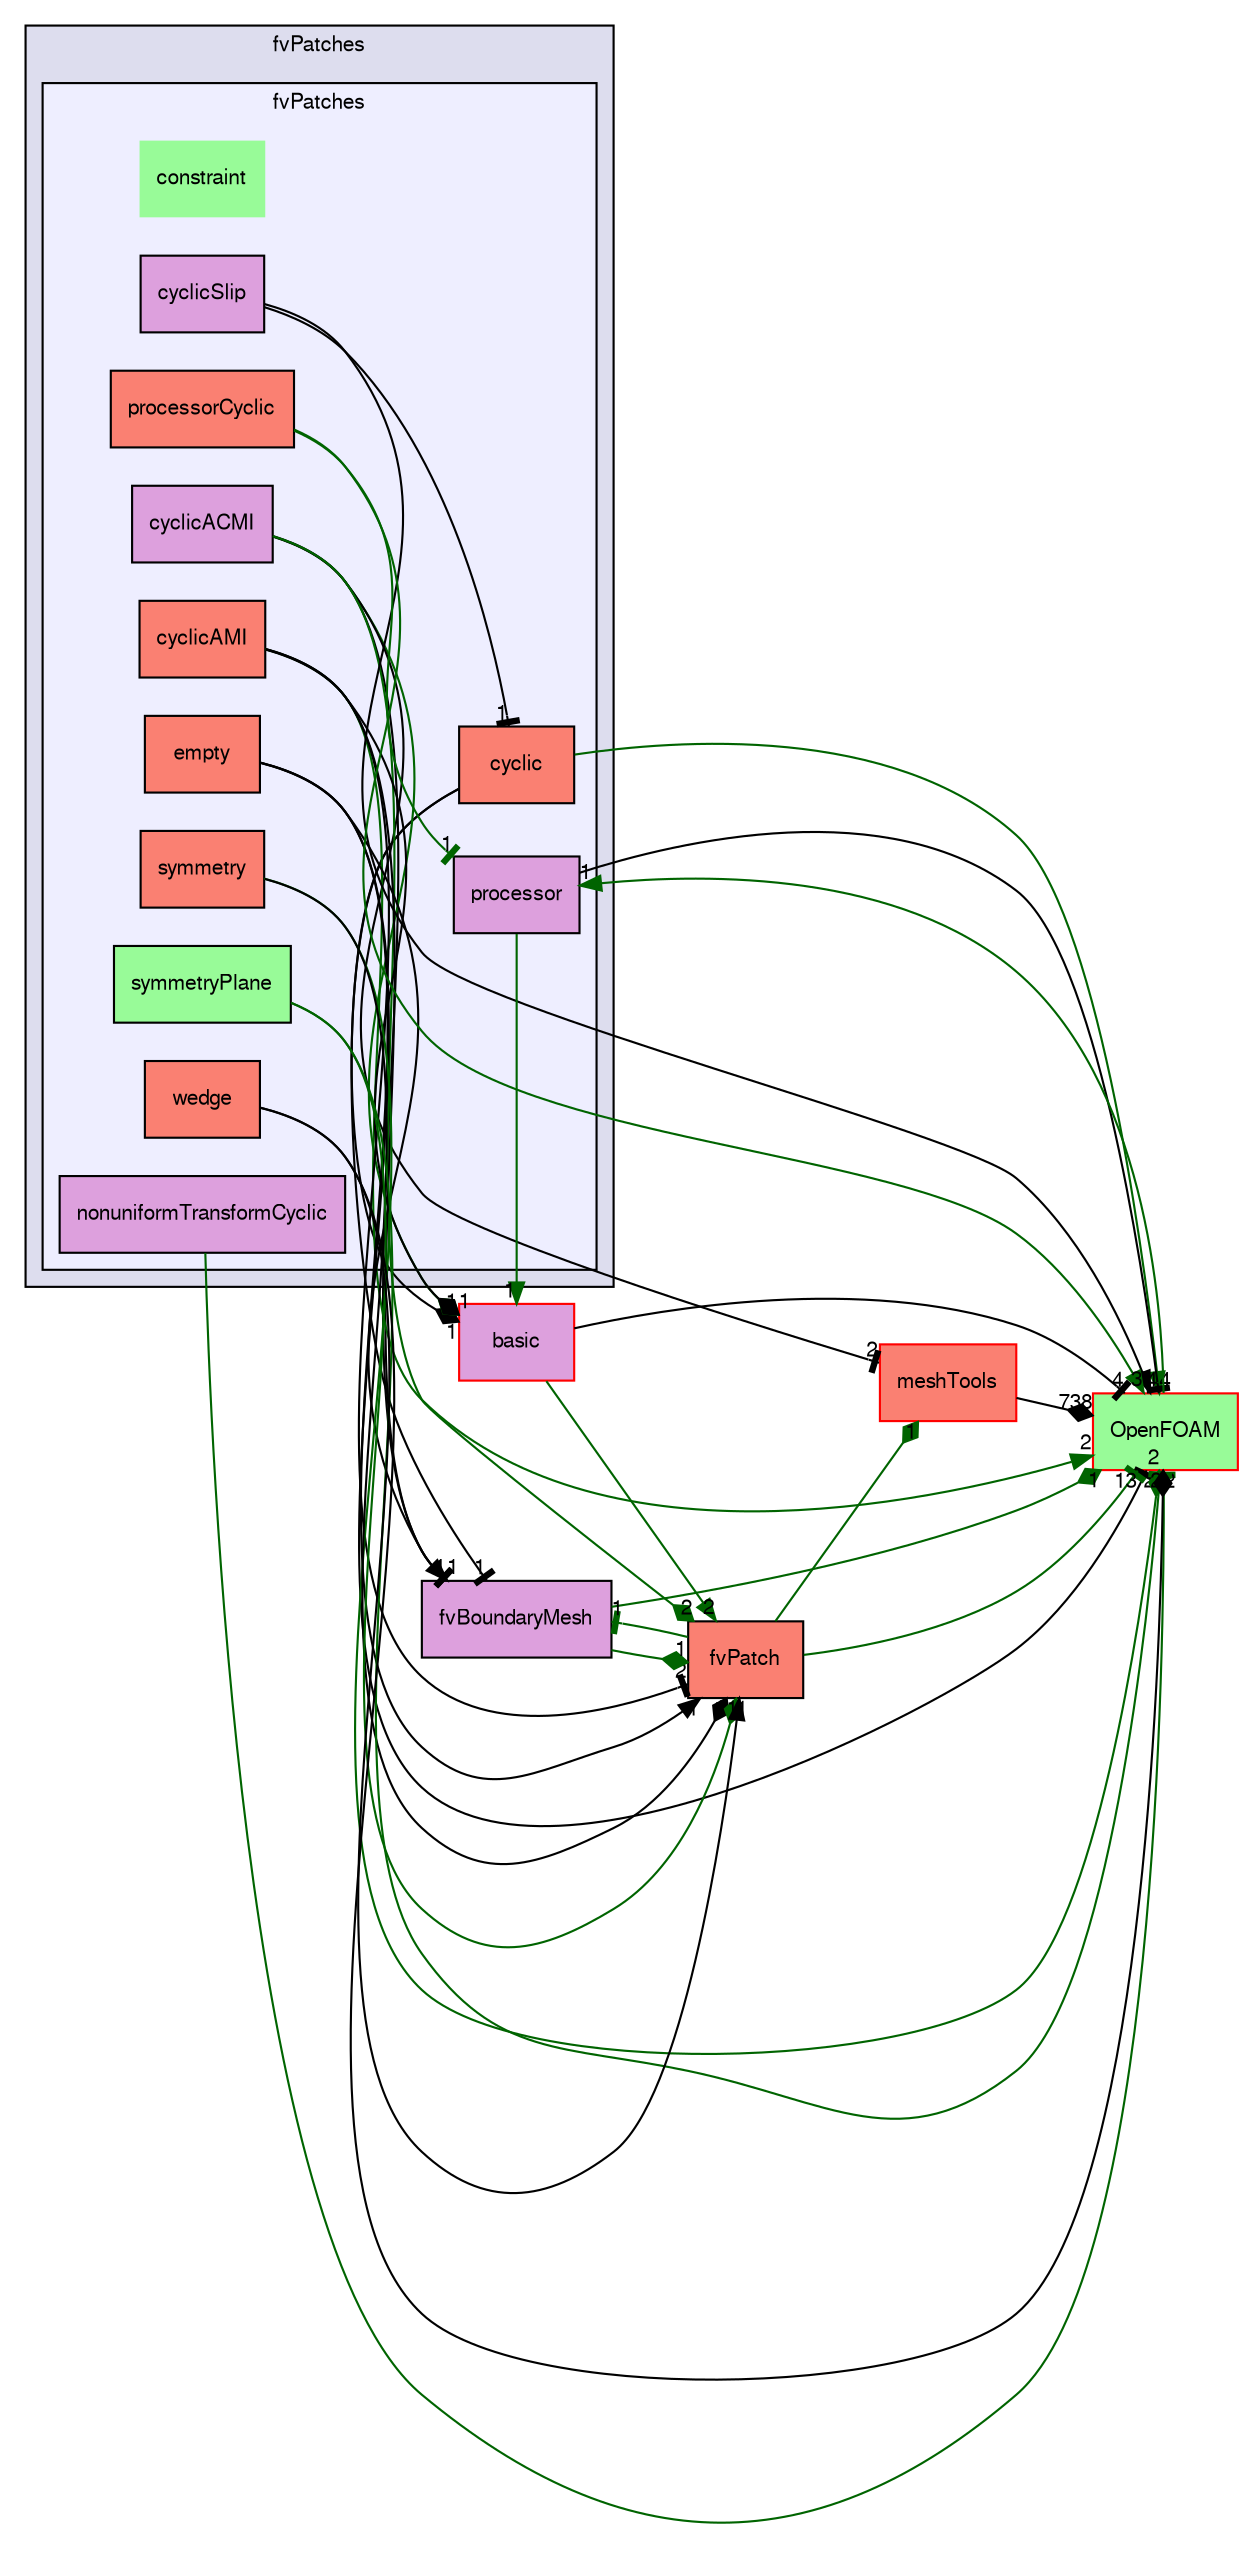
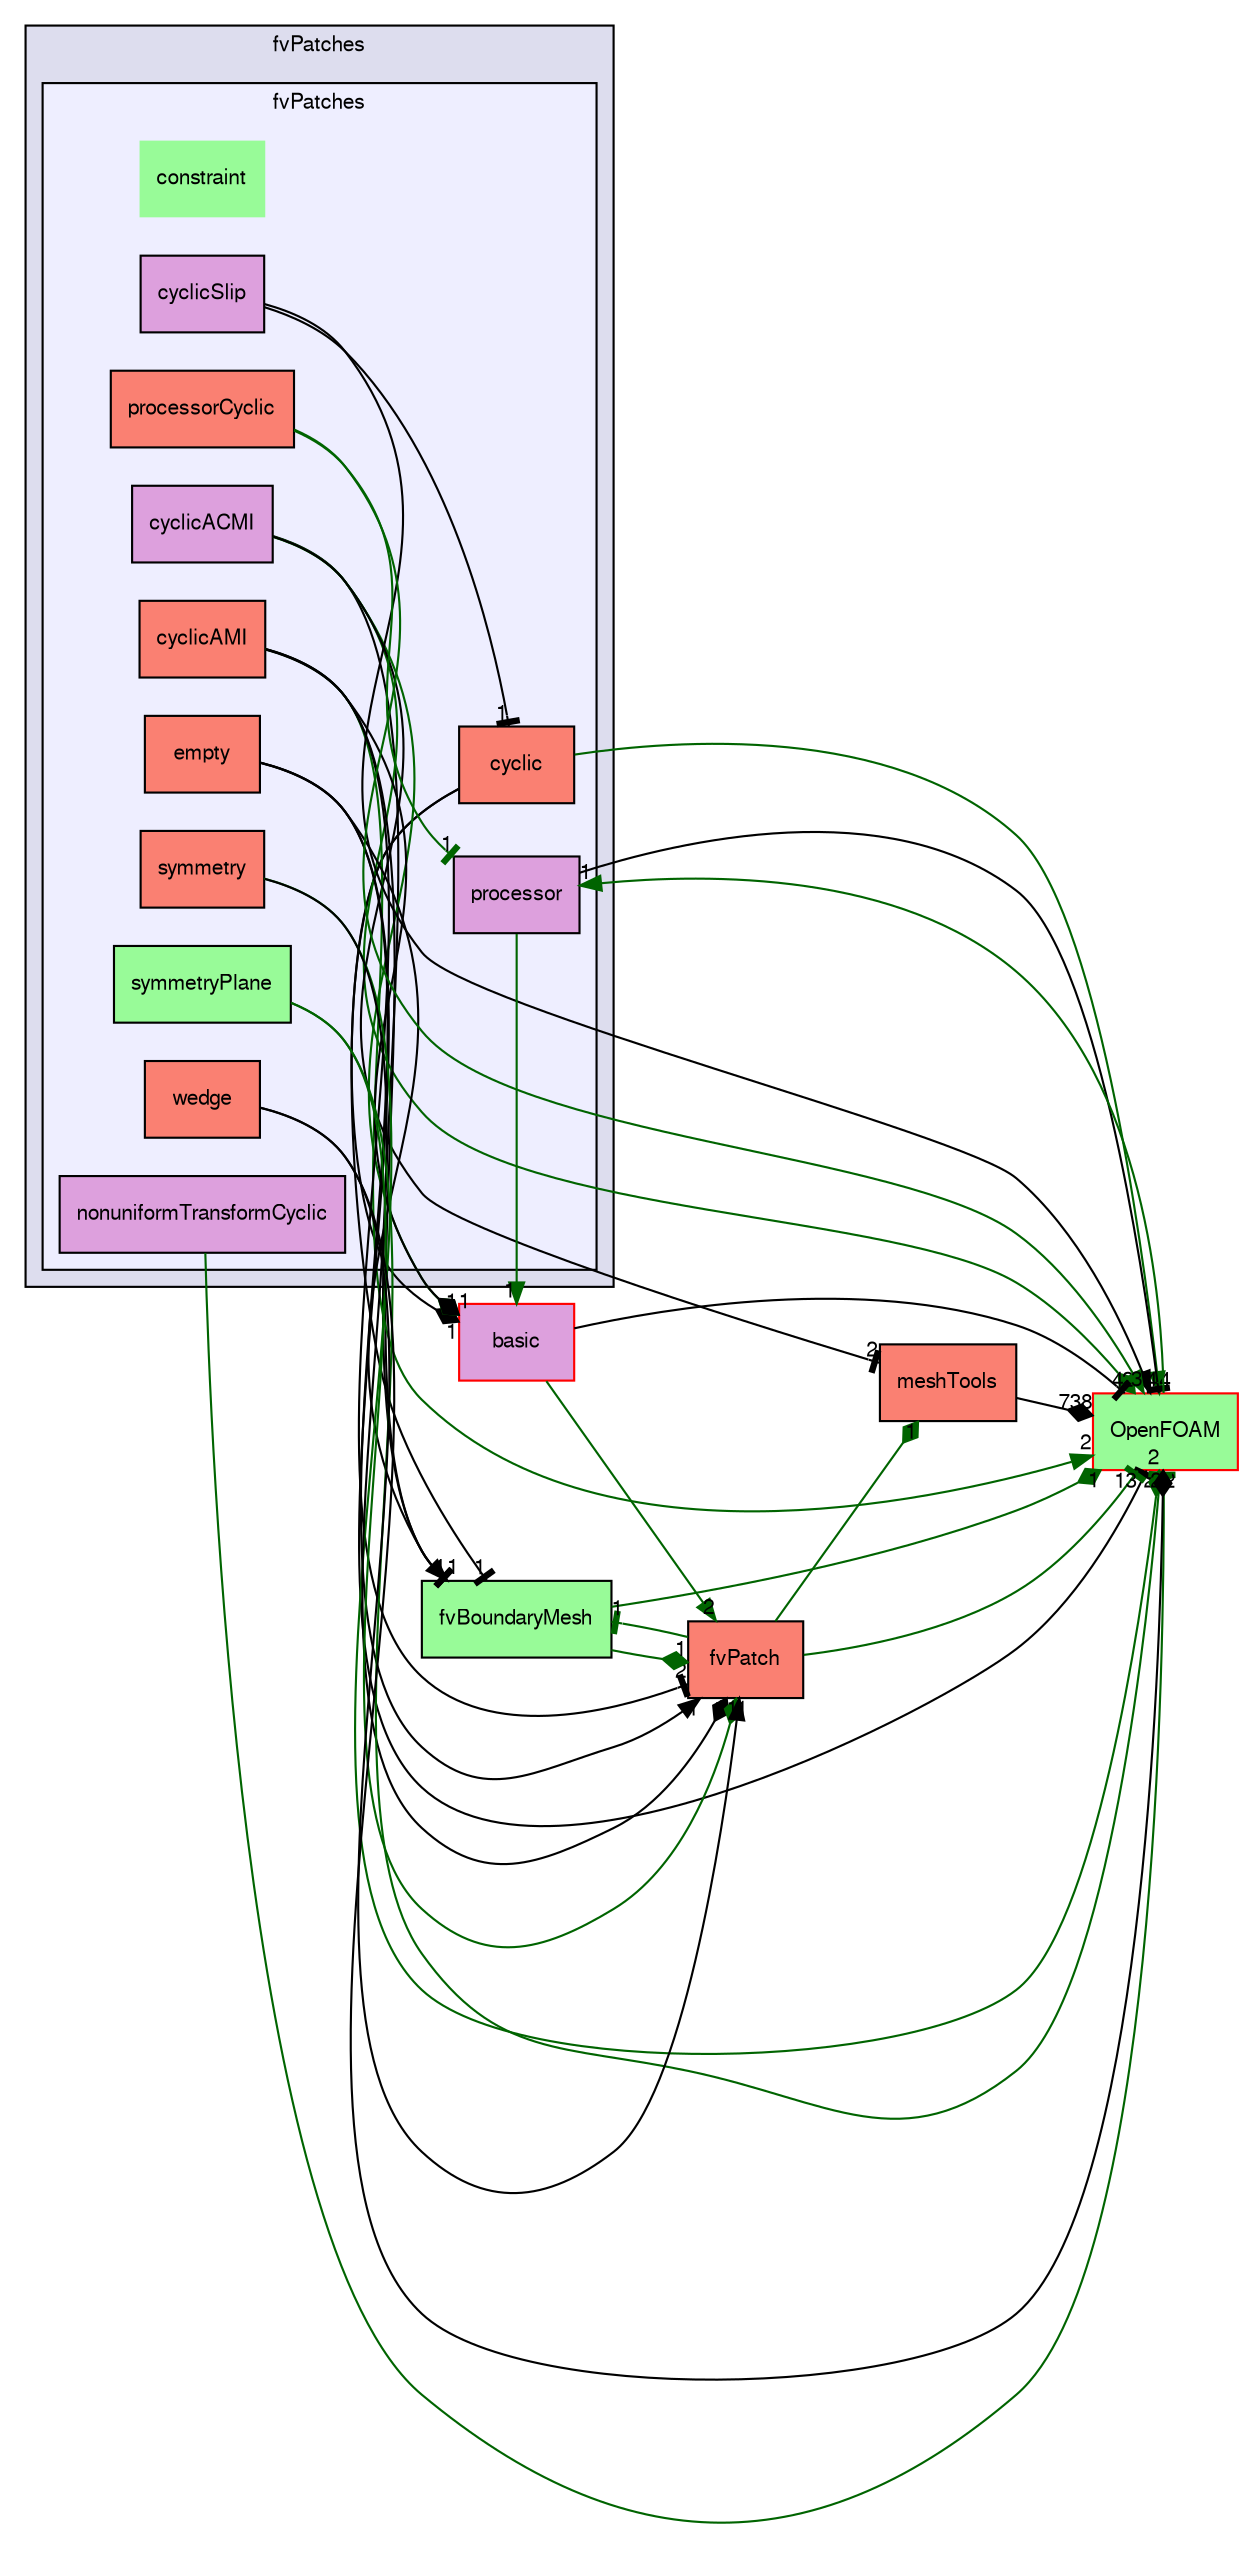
edge "cyclicACMI" -> "fvPatch": now "cyclicACMI" -> "OpenFOAM"
node "meshTools": color red -> black
node "fvBoundaryMesh": fillcolor plum -> palegreen
